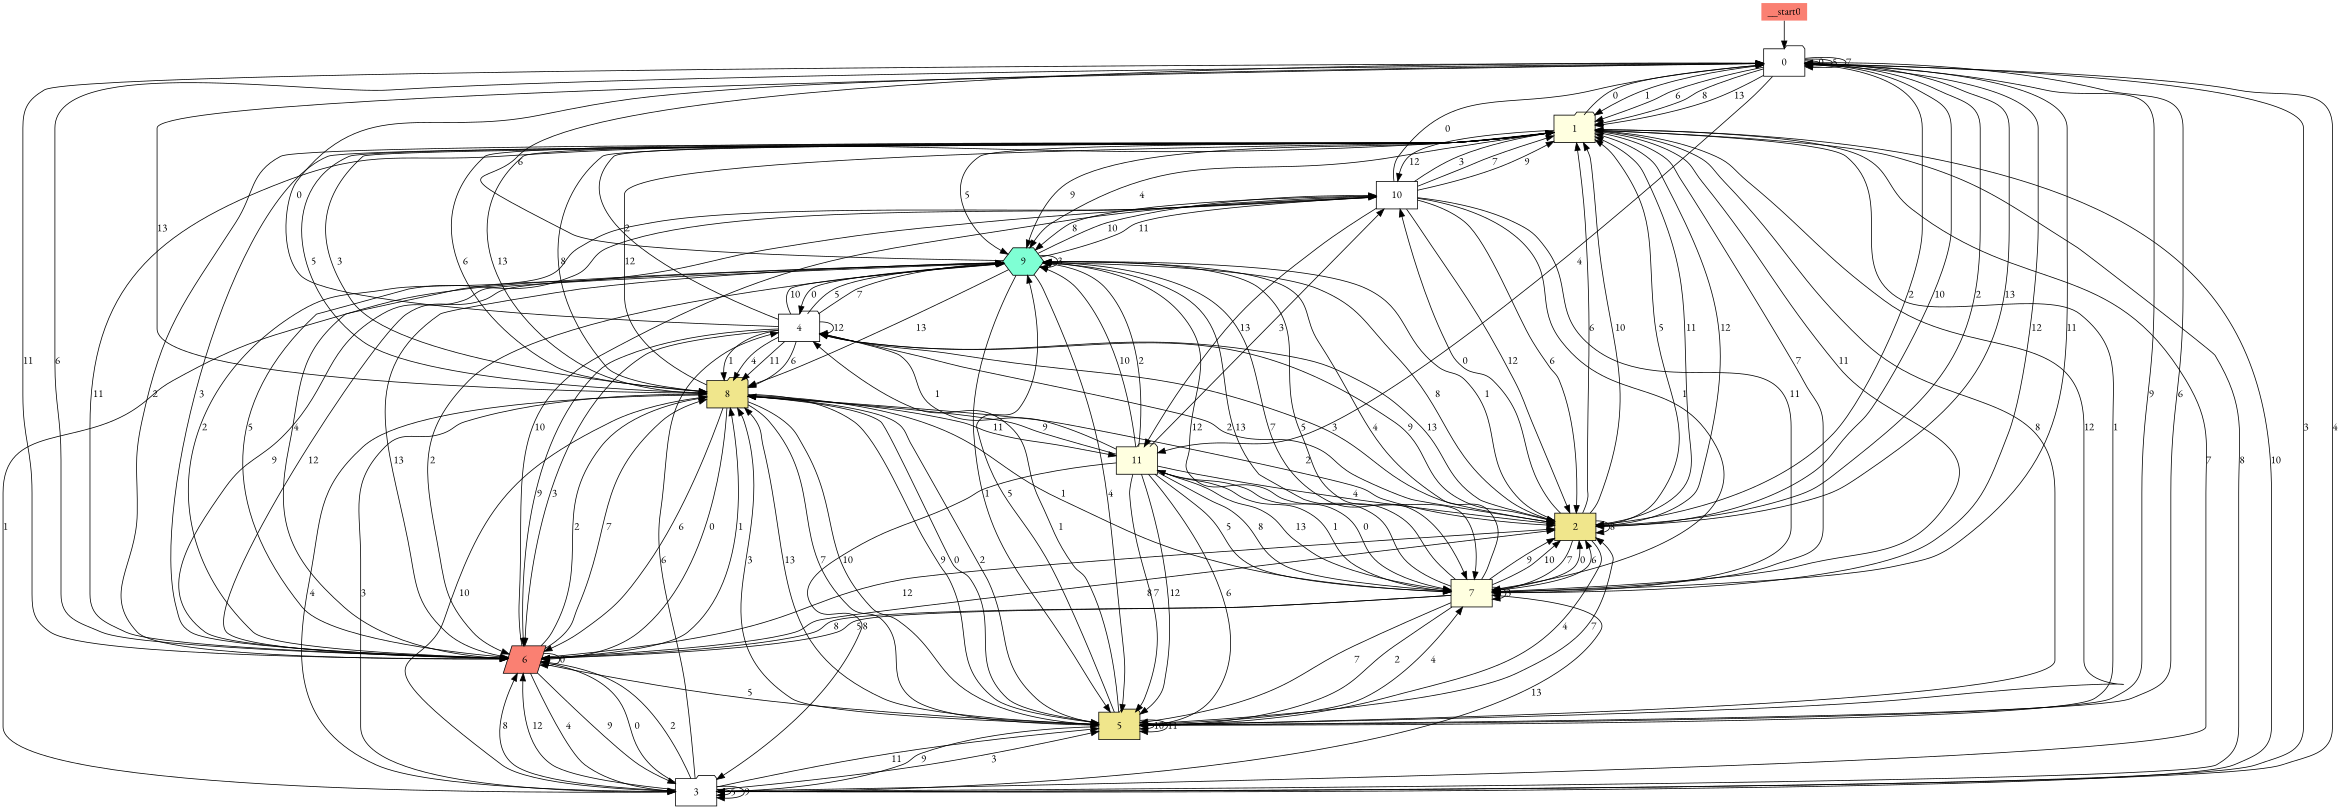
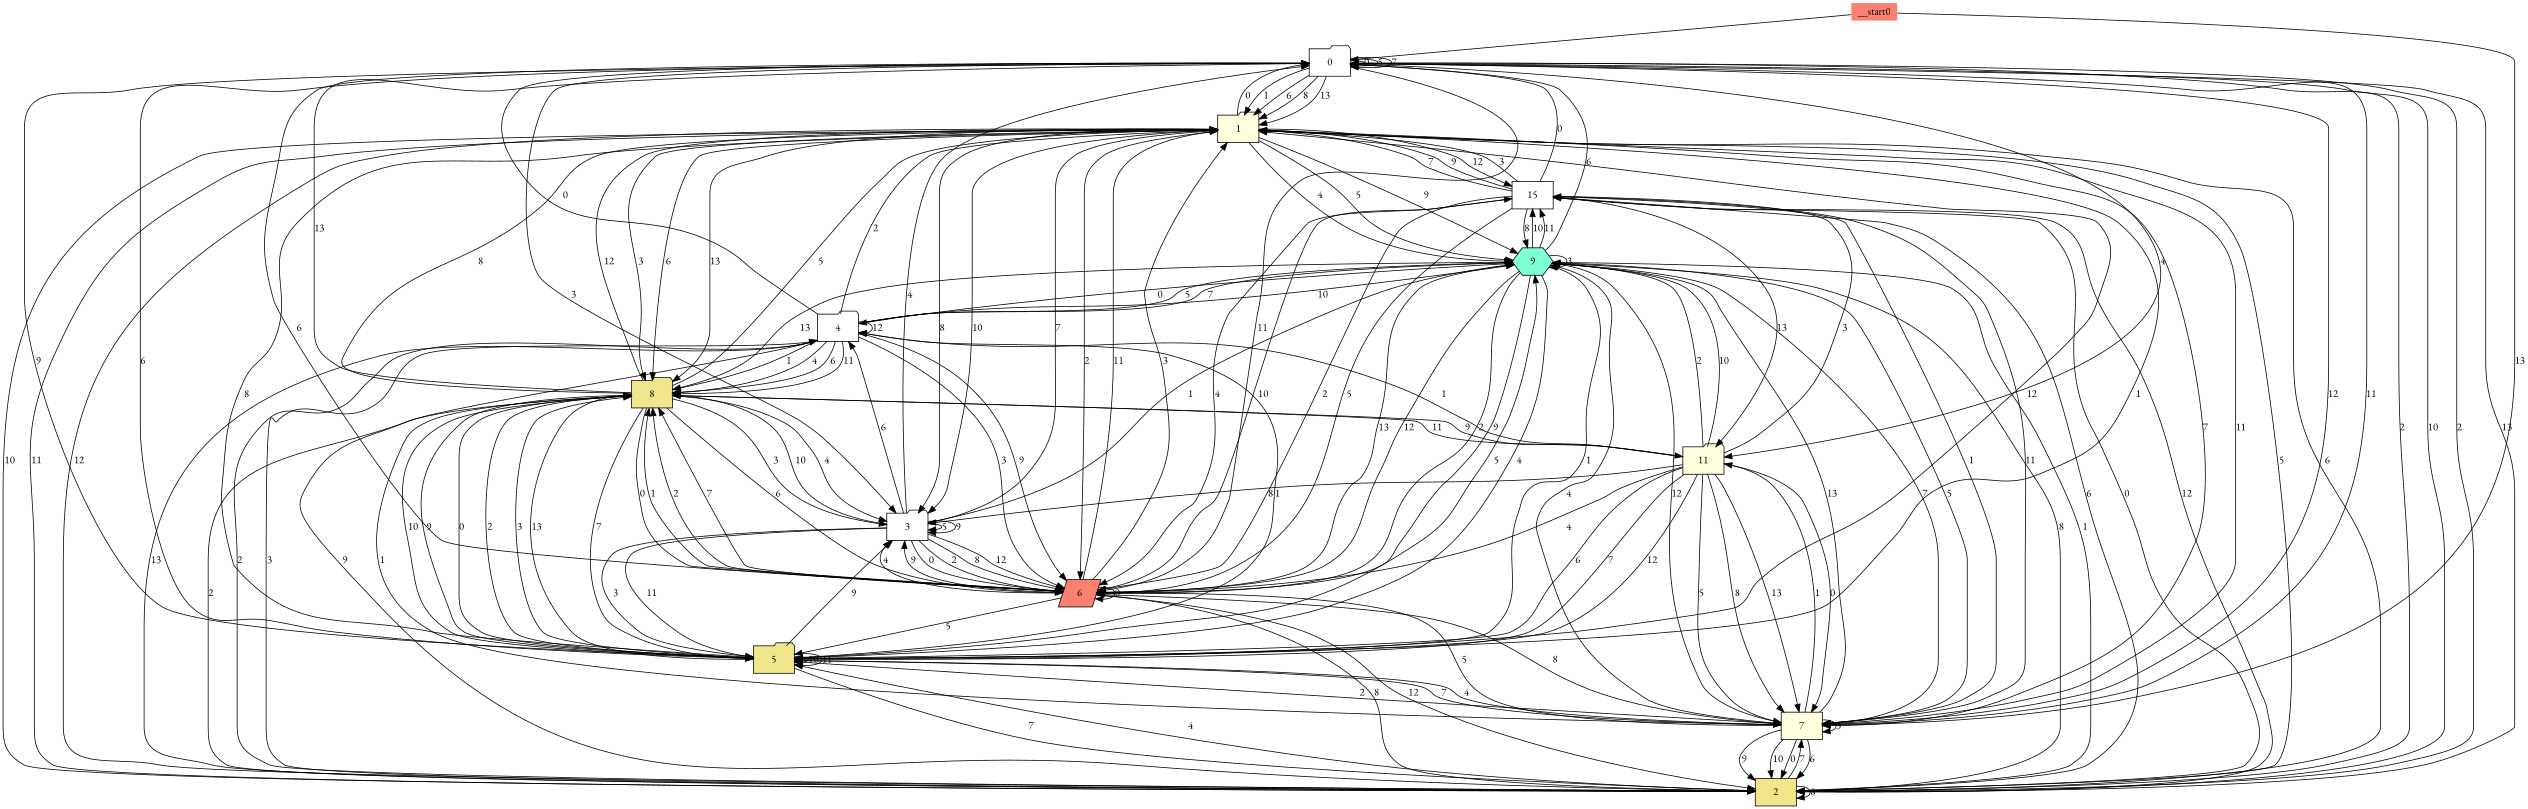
node "10": label "10" -> "15"
edge "11" -> "2": now "11" -> "6"
edge "3" -> "7": now "__start0" -> "7"
